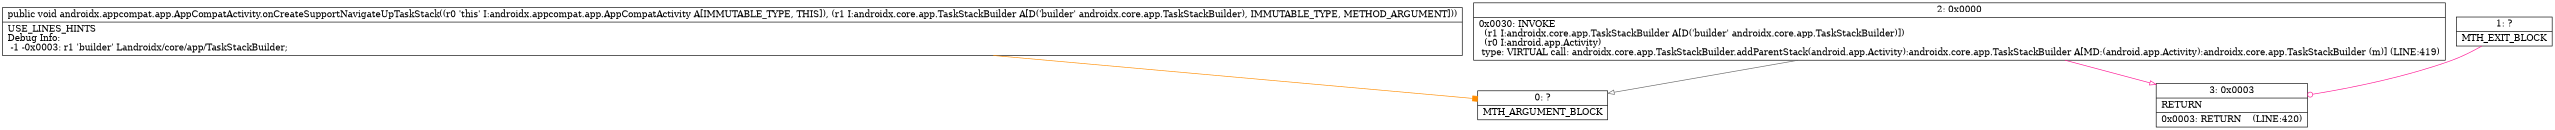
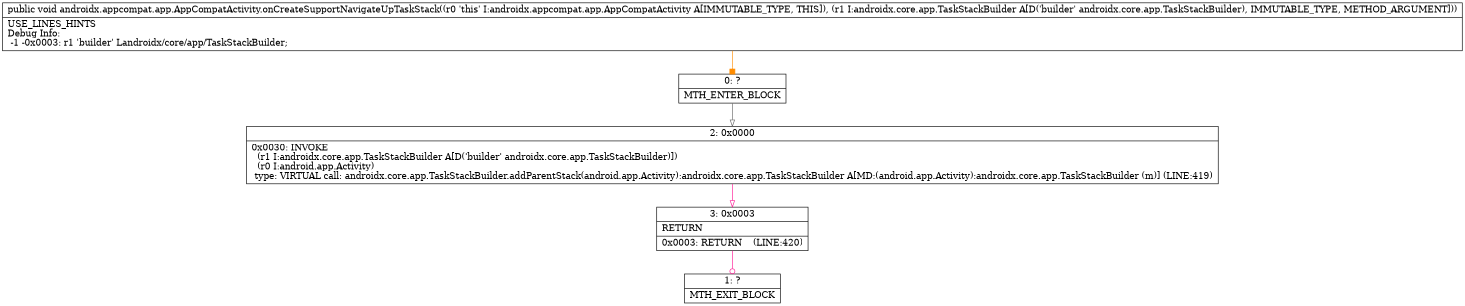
edge "2: 0x0000" -> "0: ?": reversed
edge "1: ?" -> "3: 0x0003": reversed
node "0: ?": text "MTH_ARGUMENT_BLOCK" -> "MTH_ENTER_BLOCK"
